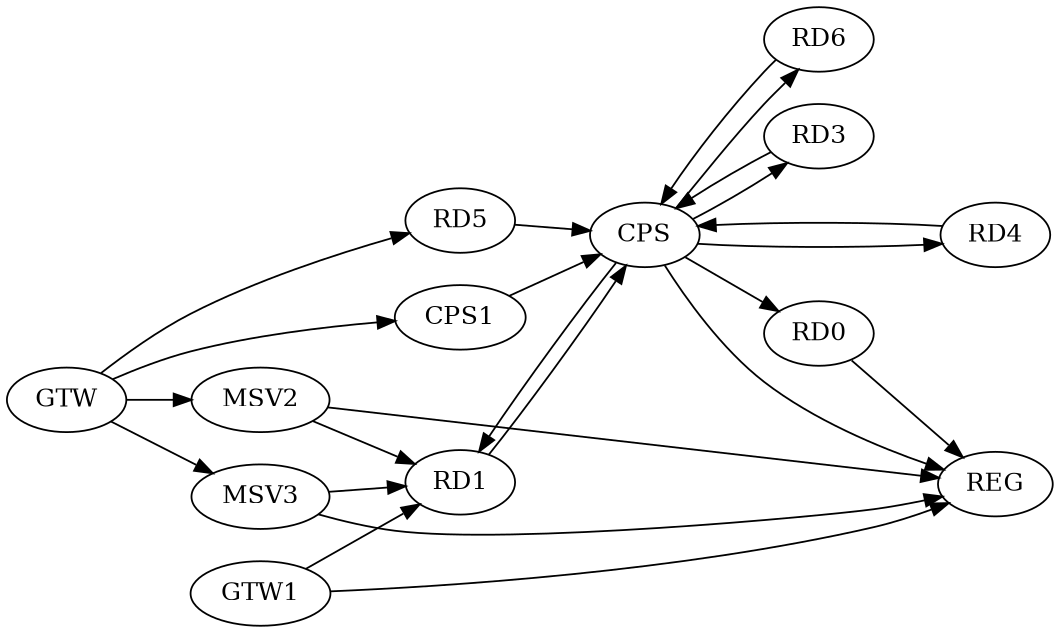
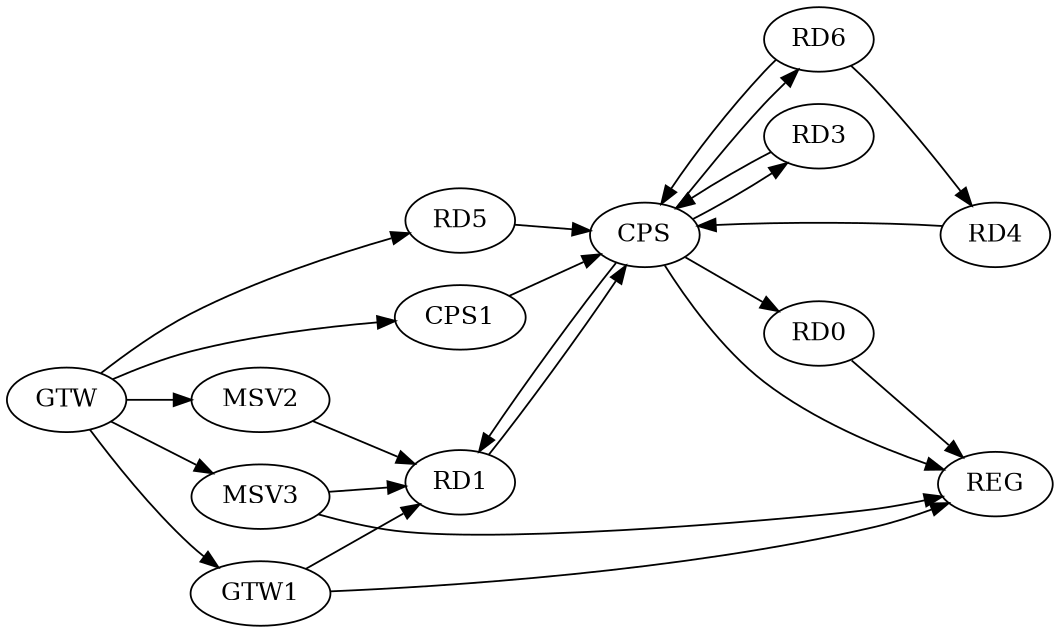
edge "CPS" -> "RD4": now "RD6" -> "RD4"
edge "MSV2" -> "REG": removed
edge "GTW" -> "GTW1": added
